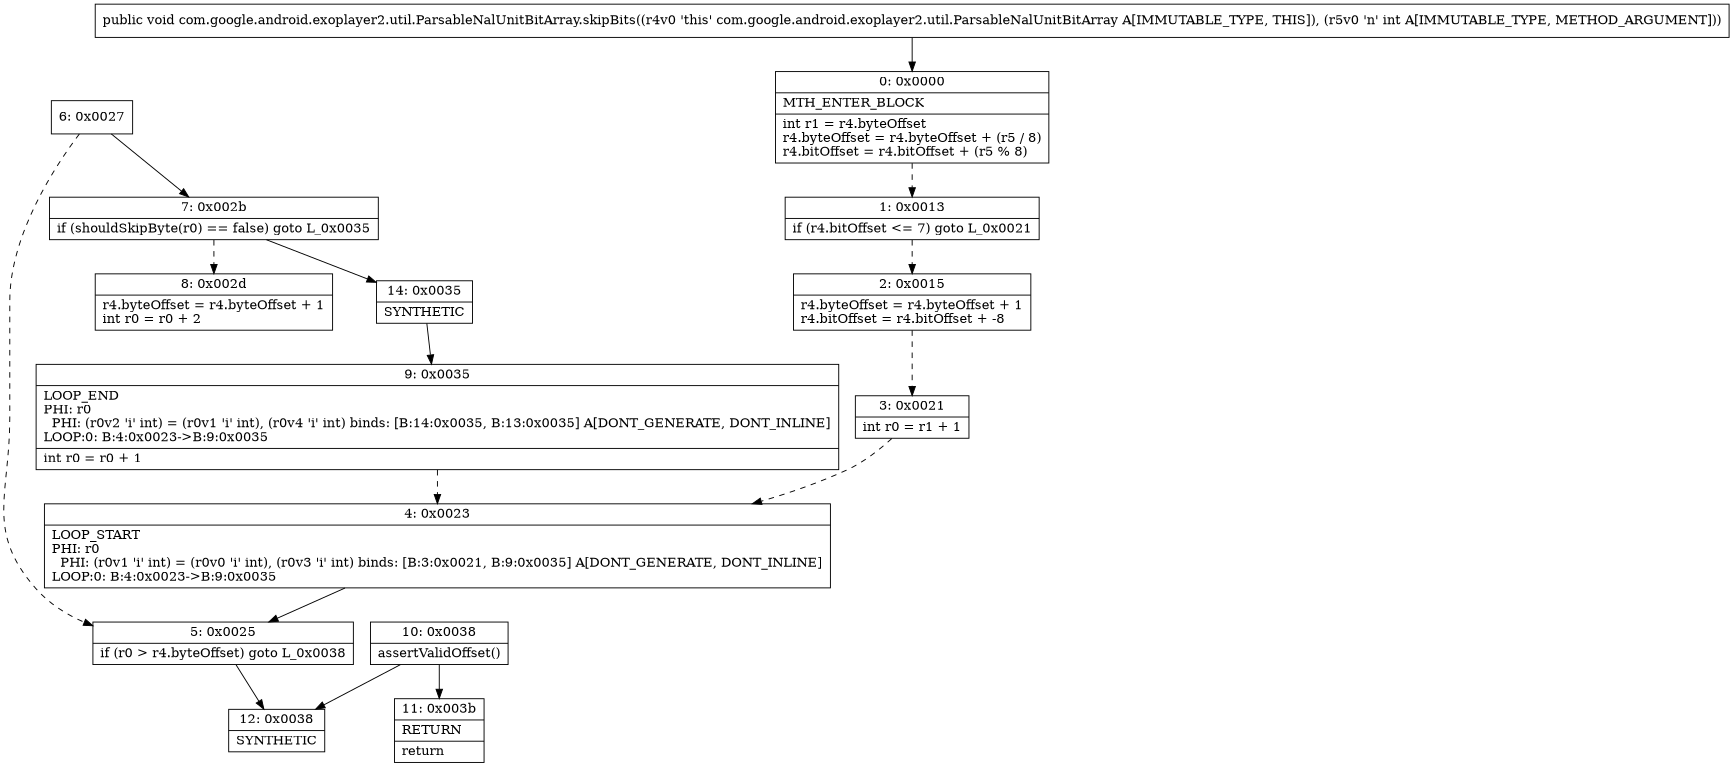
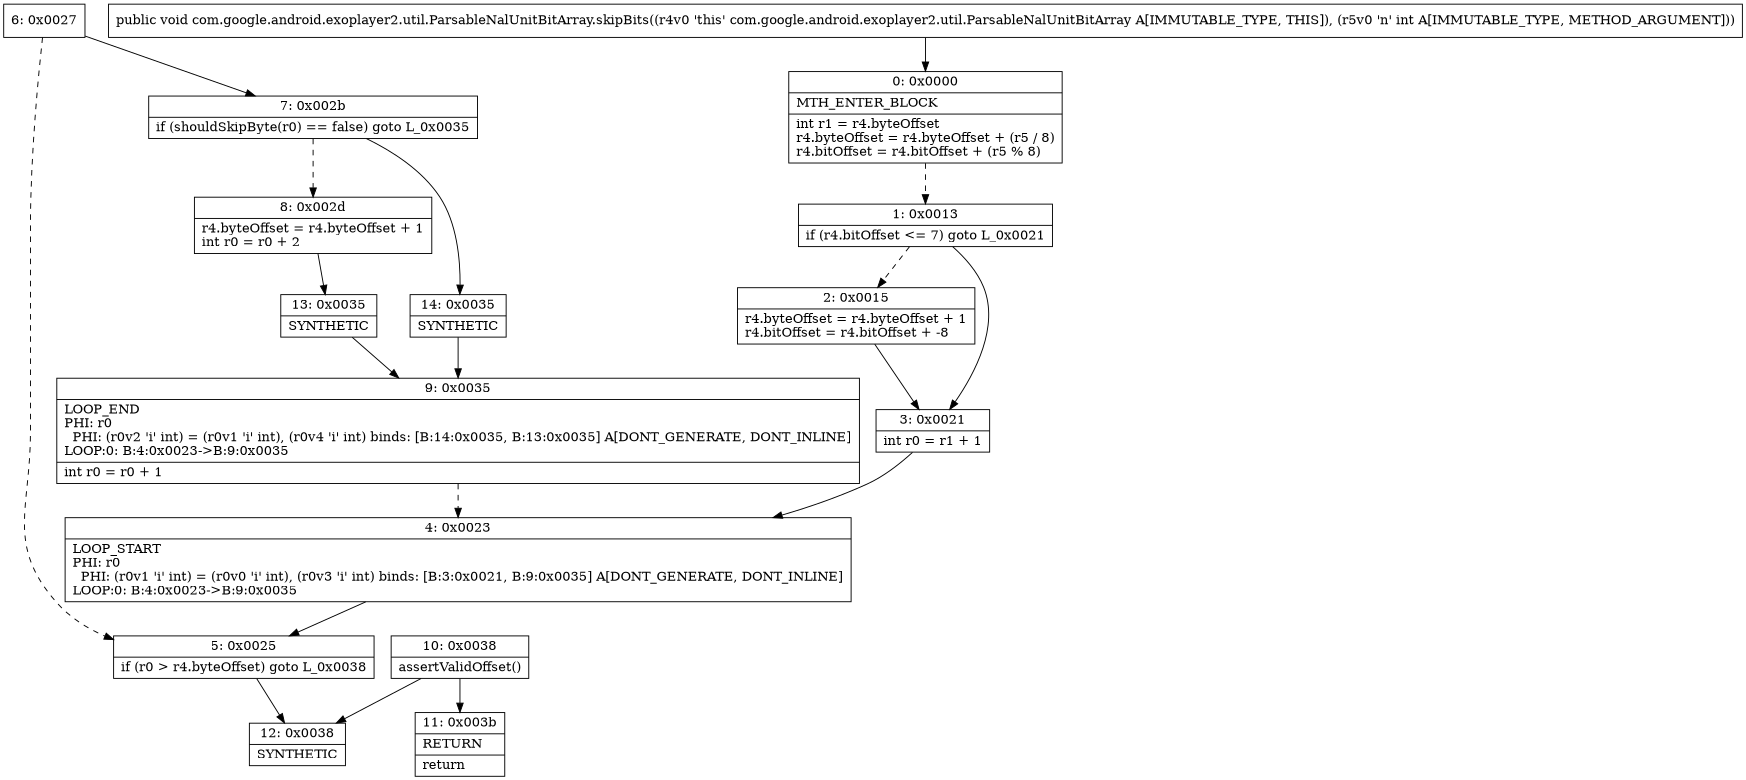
node "13: 0x0035": added
edge "1: 0x0013" -> "3: 0x0021": added
edge "2: 0x0015" -> "3: 0x0021": style dashed -> solid
edge "3: 0x0021" -> "4: 0x0023": style dashed -> solid
